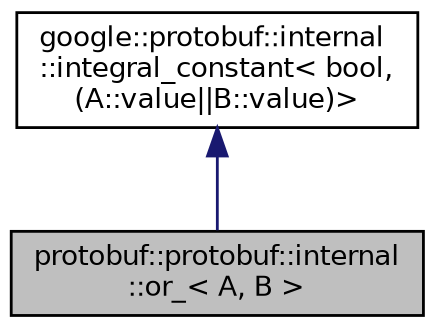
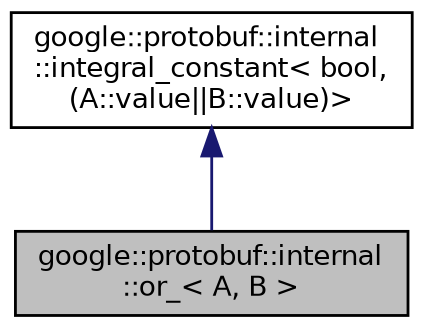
node "protobuf::protobuf::internal ::or_< A, B >": label "protobuf::protobuf::internal ::or_< A, B >" -> "google::protobuf::internal ::or_< A, B >"
